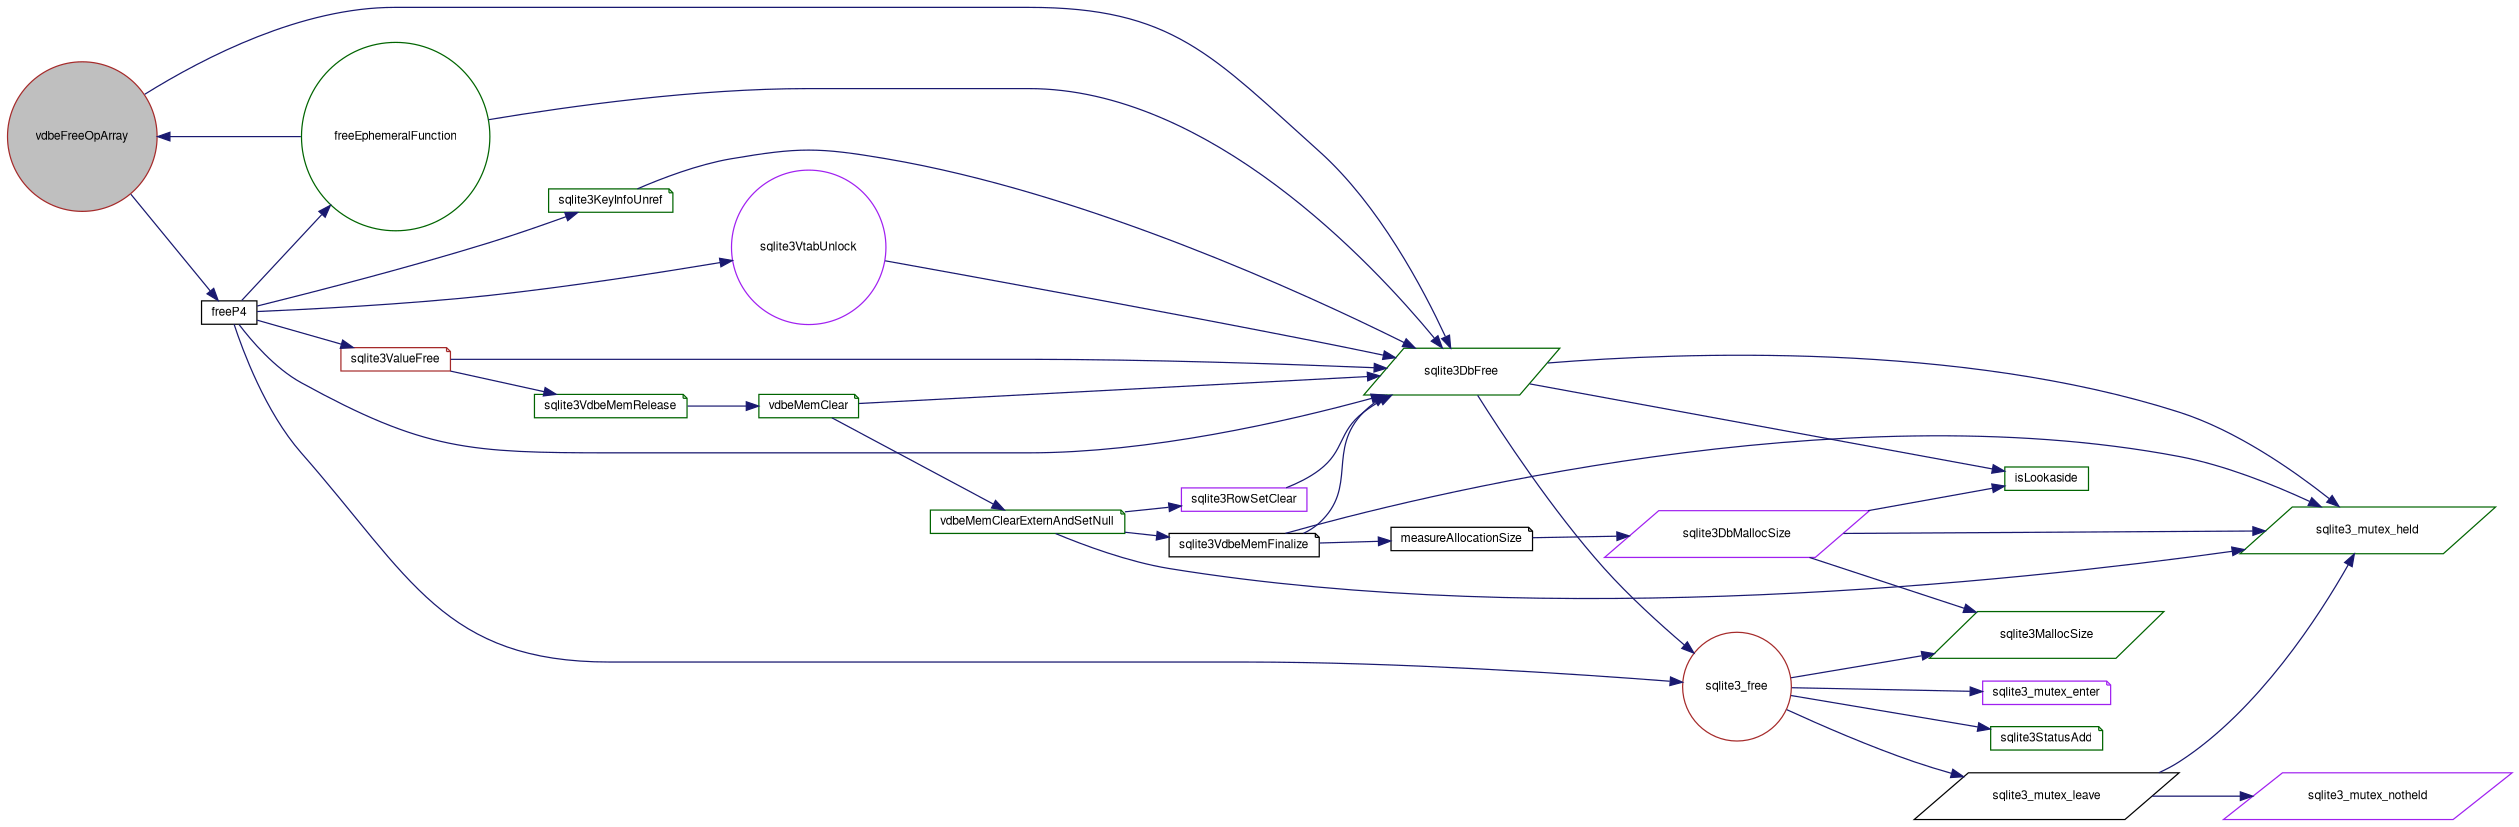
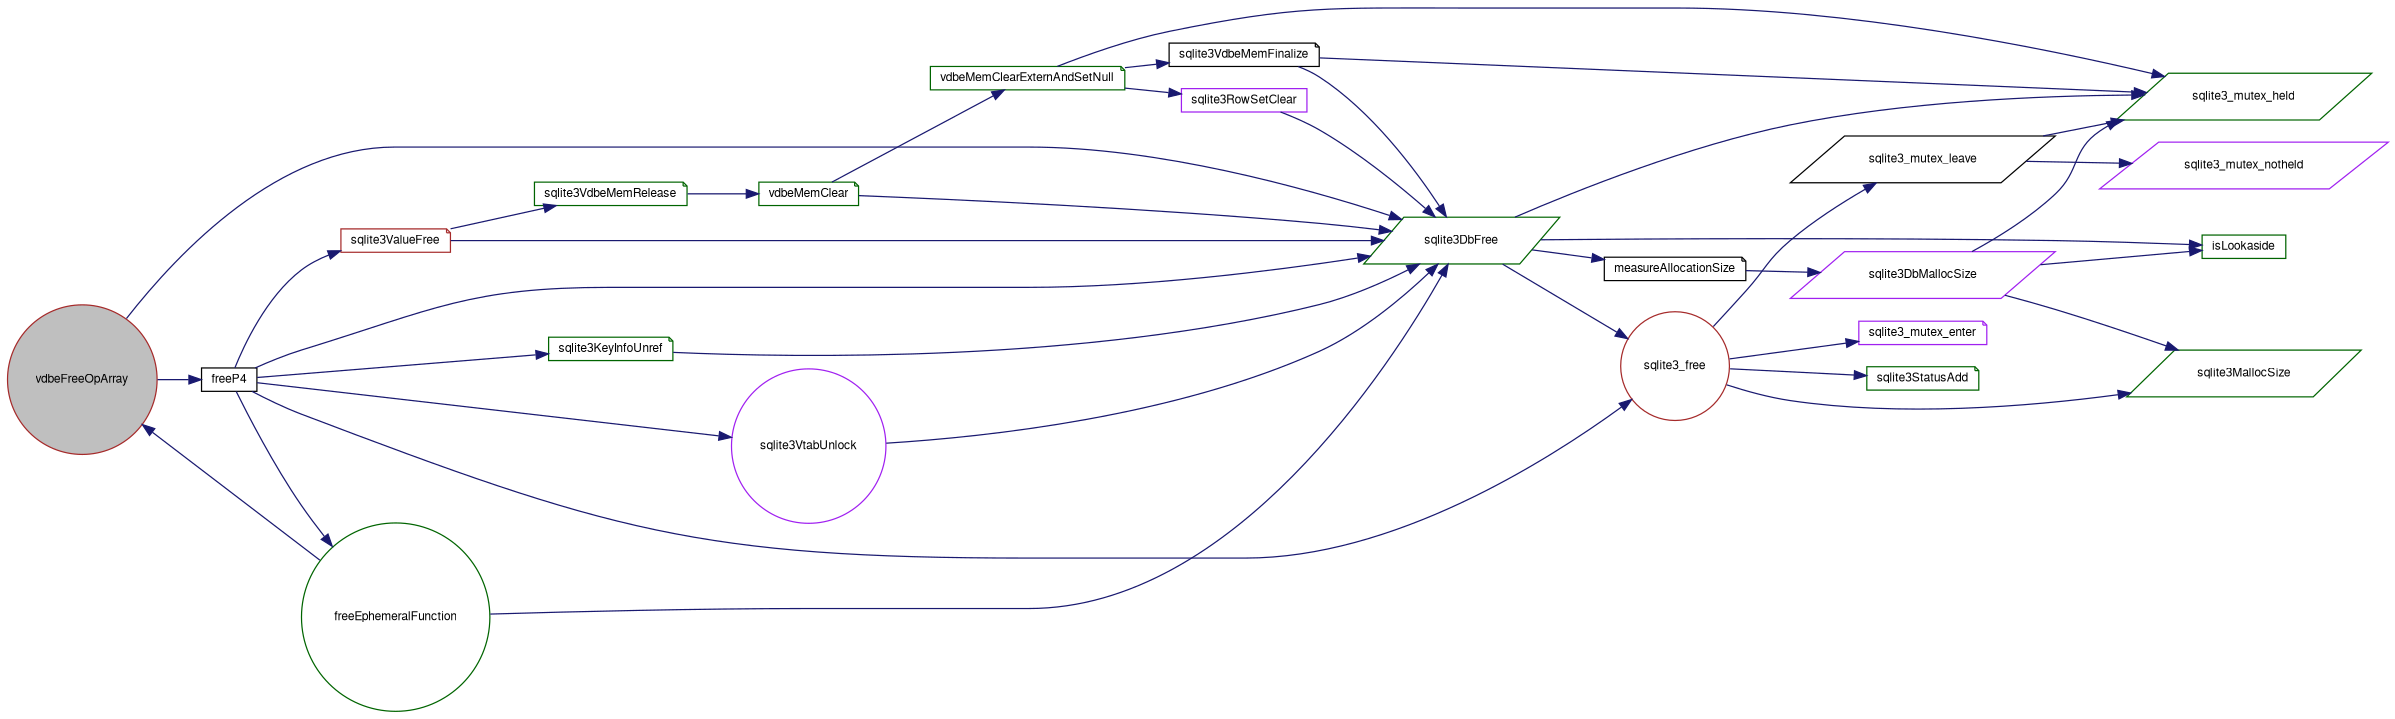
edge "sqlite3VdbeMemFinalize" -> "measureAllocationSize": now "sqlite3DbFree" -> "measureAllocationSize"
